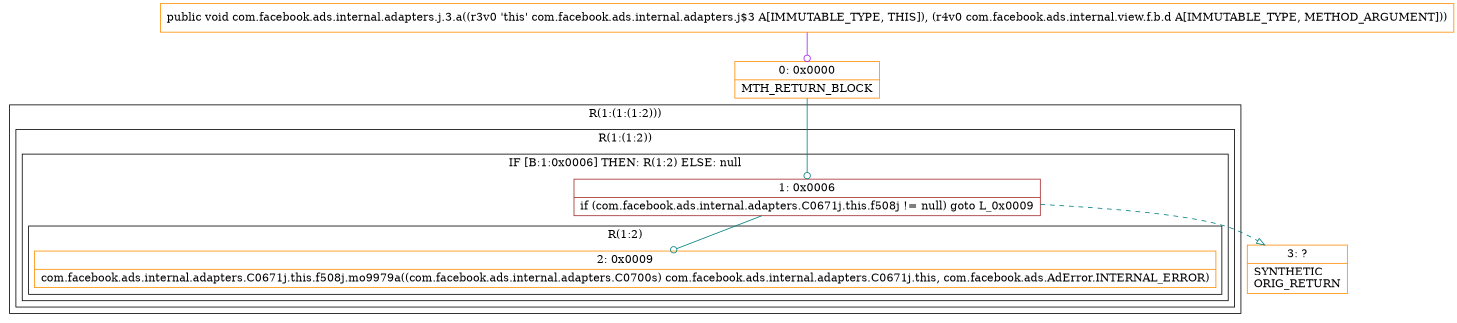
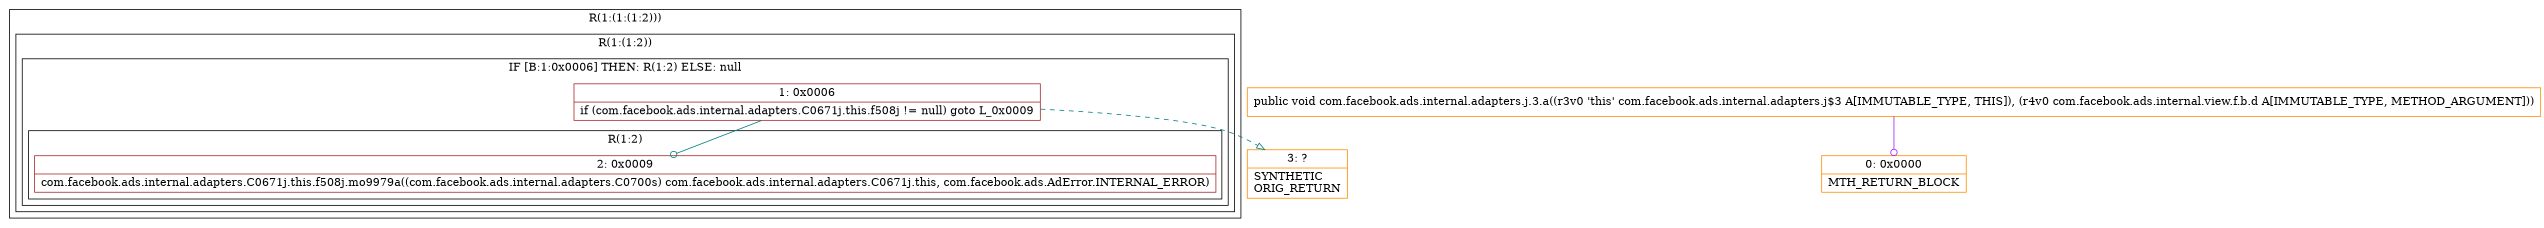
edge "0: 0x0000" -> "1: 0x0006": removed
node "2: 0x0009": color darkorange -> brown
